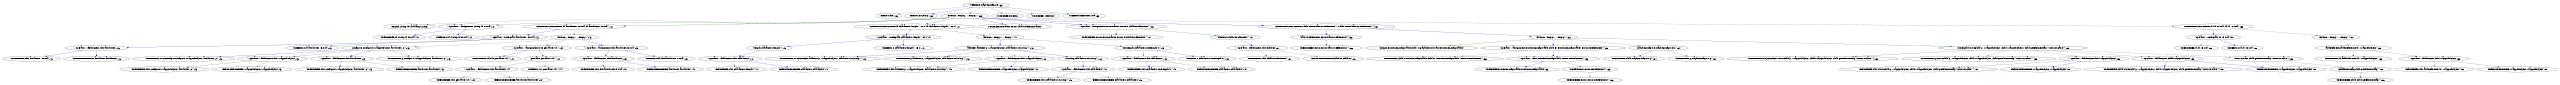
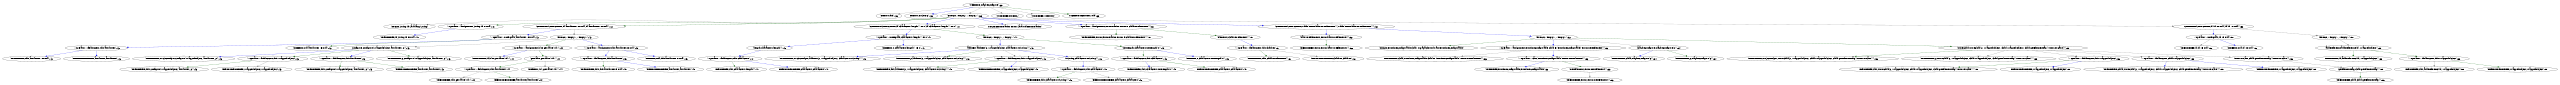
node "(LITERAL,null,String id = null)": removed
